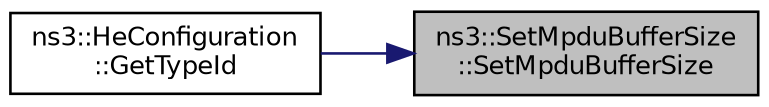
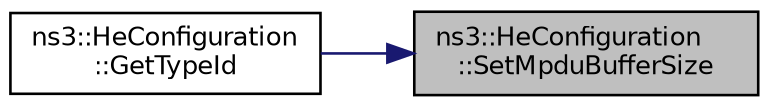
node "ns3::SetMpduBufferSize ::SetMpduBufferSize": label "ns3::SetMpduBufferSize ::SetMpduBufferSize" -> "ns3::HeConfiguration ::SetMpduBufferSize"
